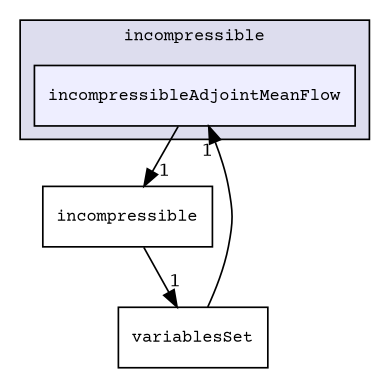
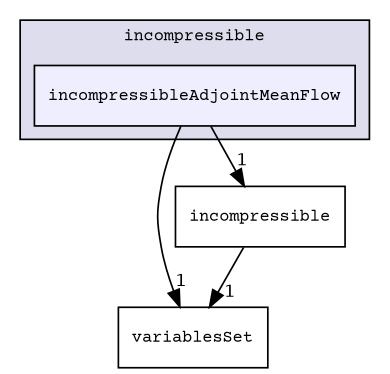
edge "variablesSet" -> "incompressibleAdjointMeanFlow": reversed
